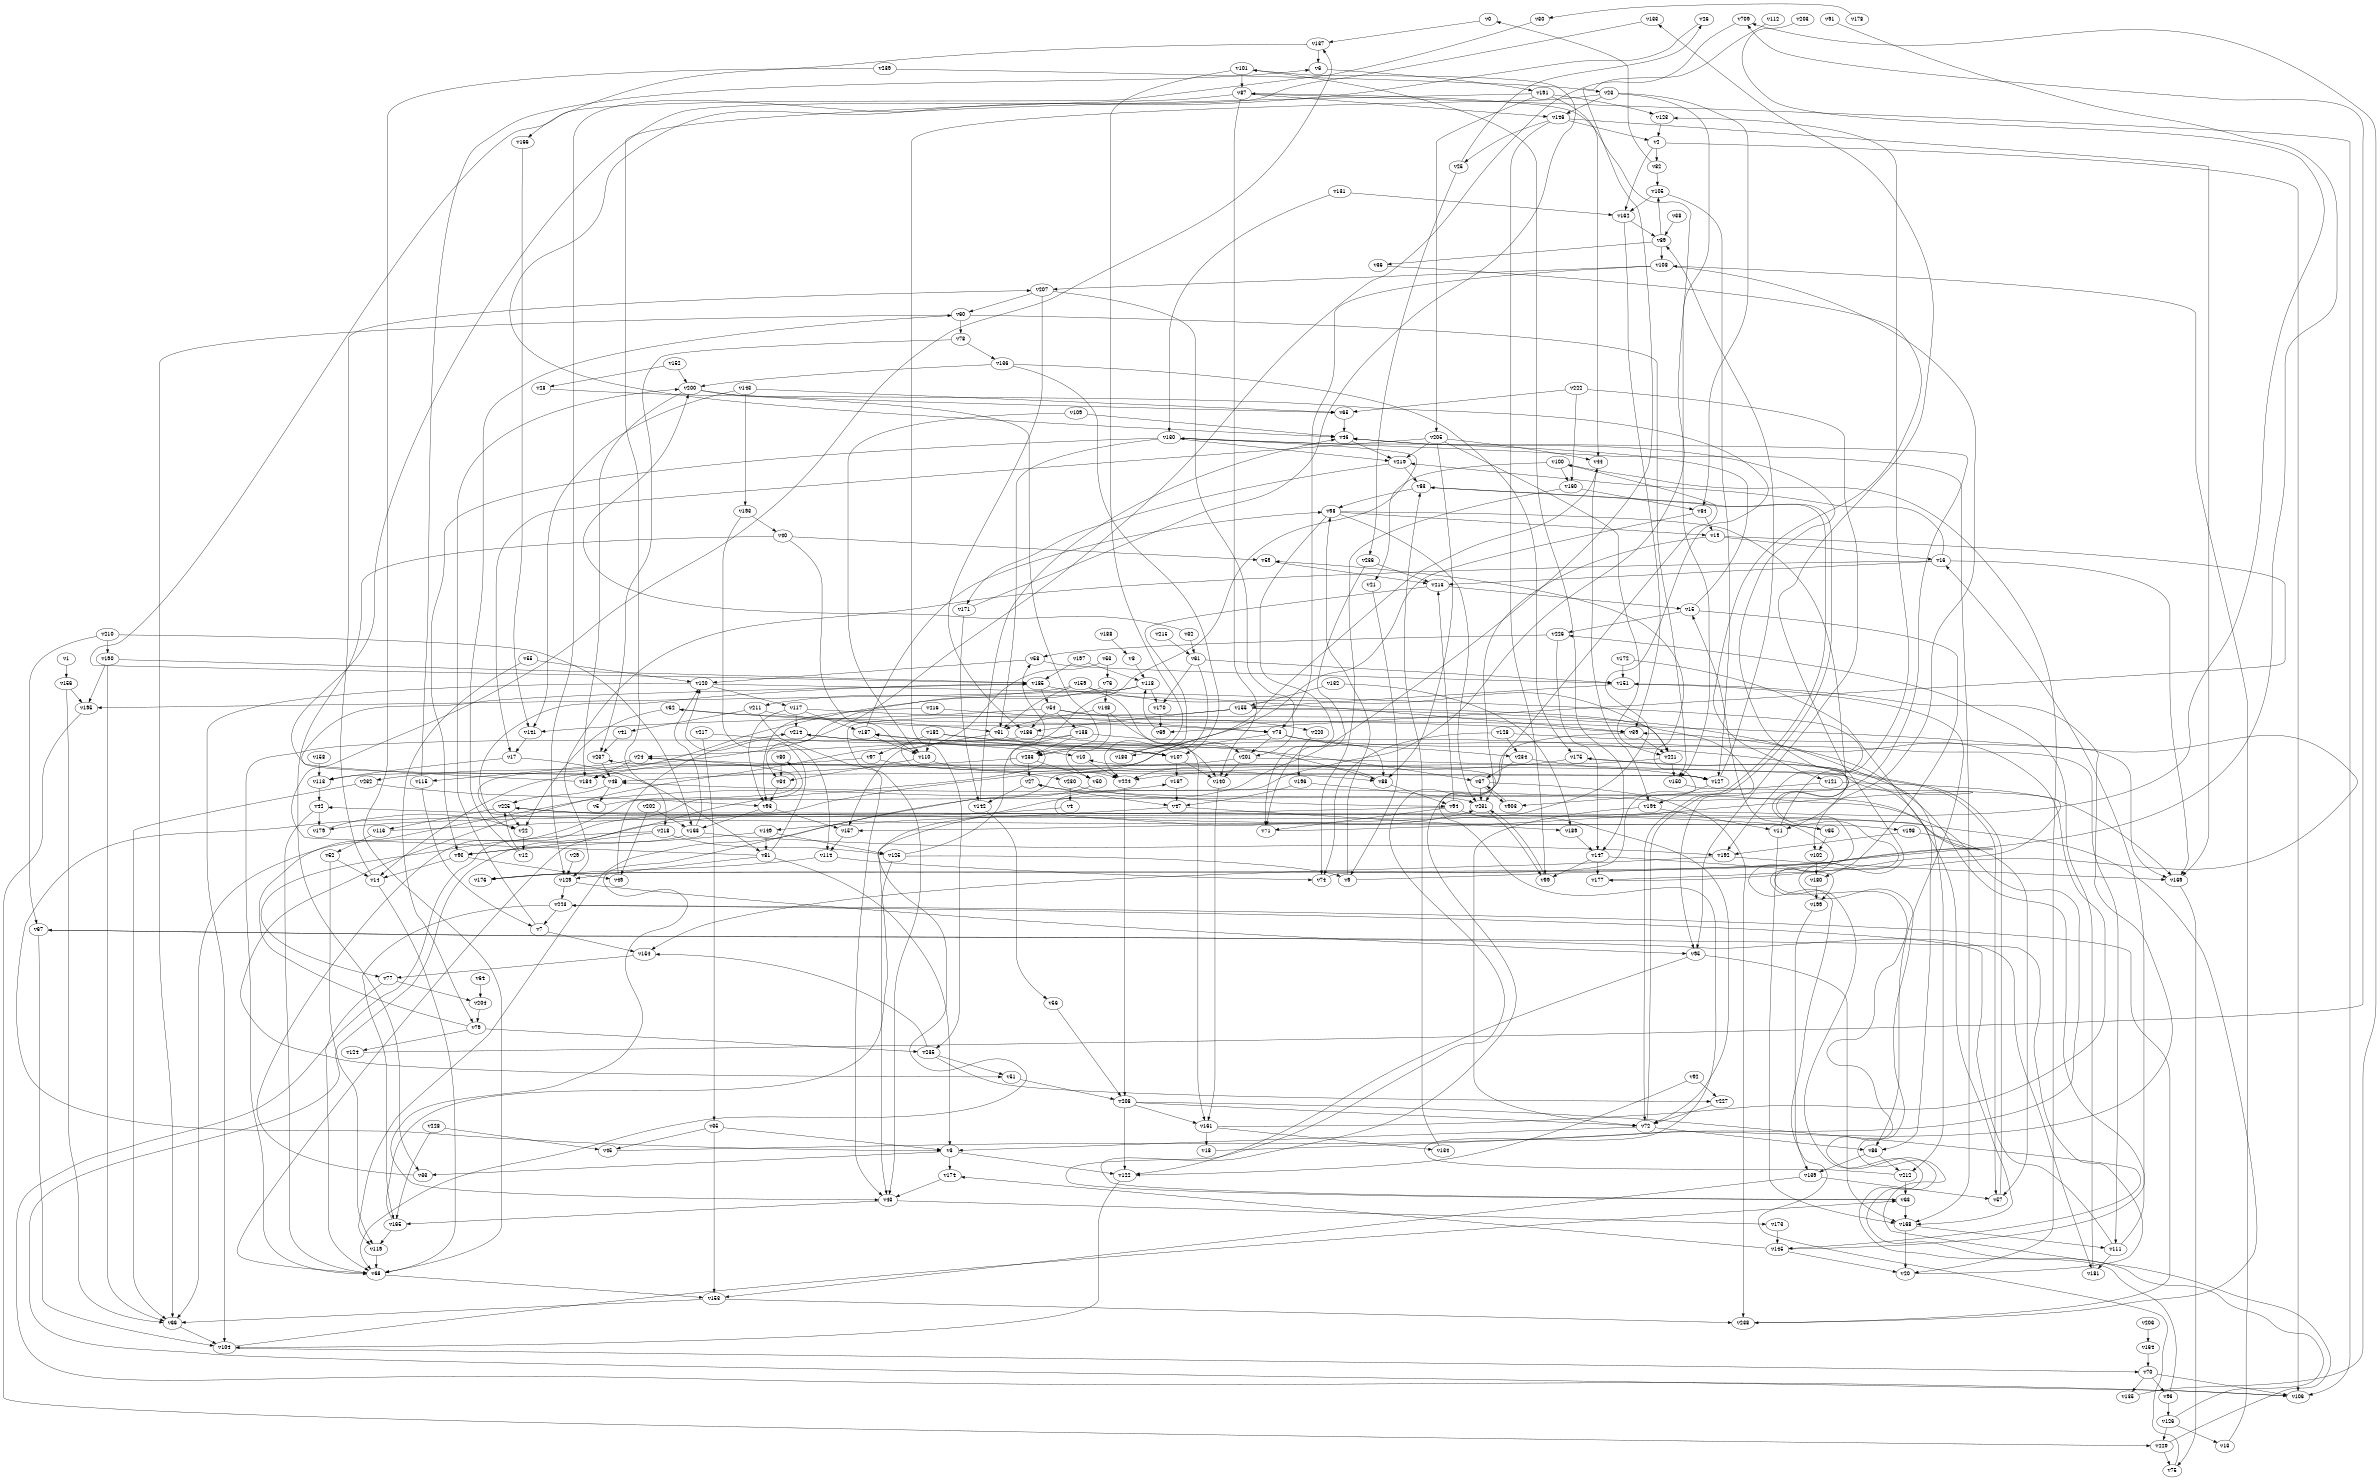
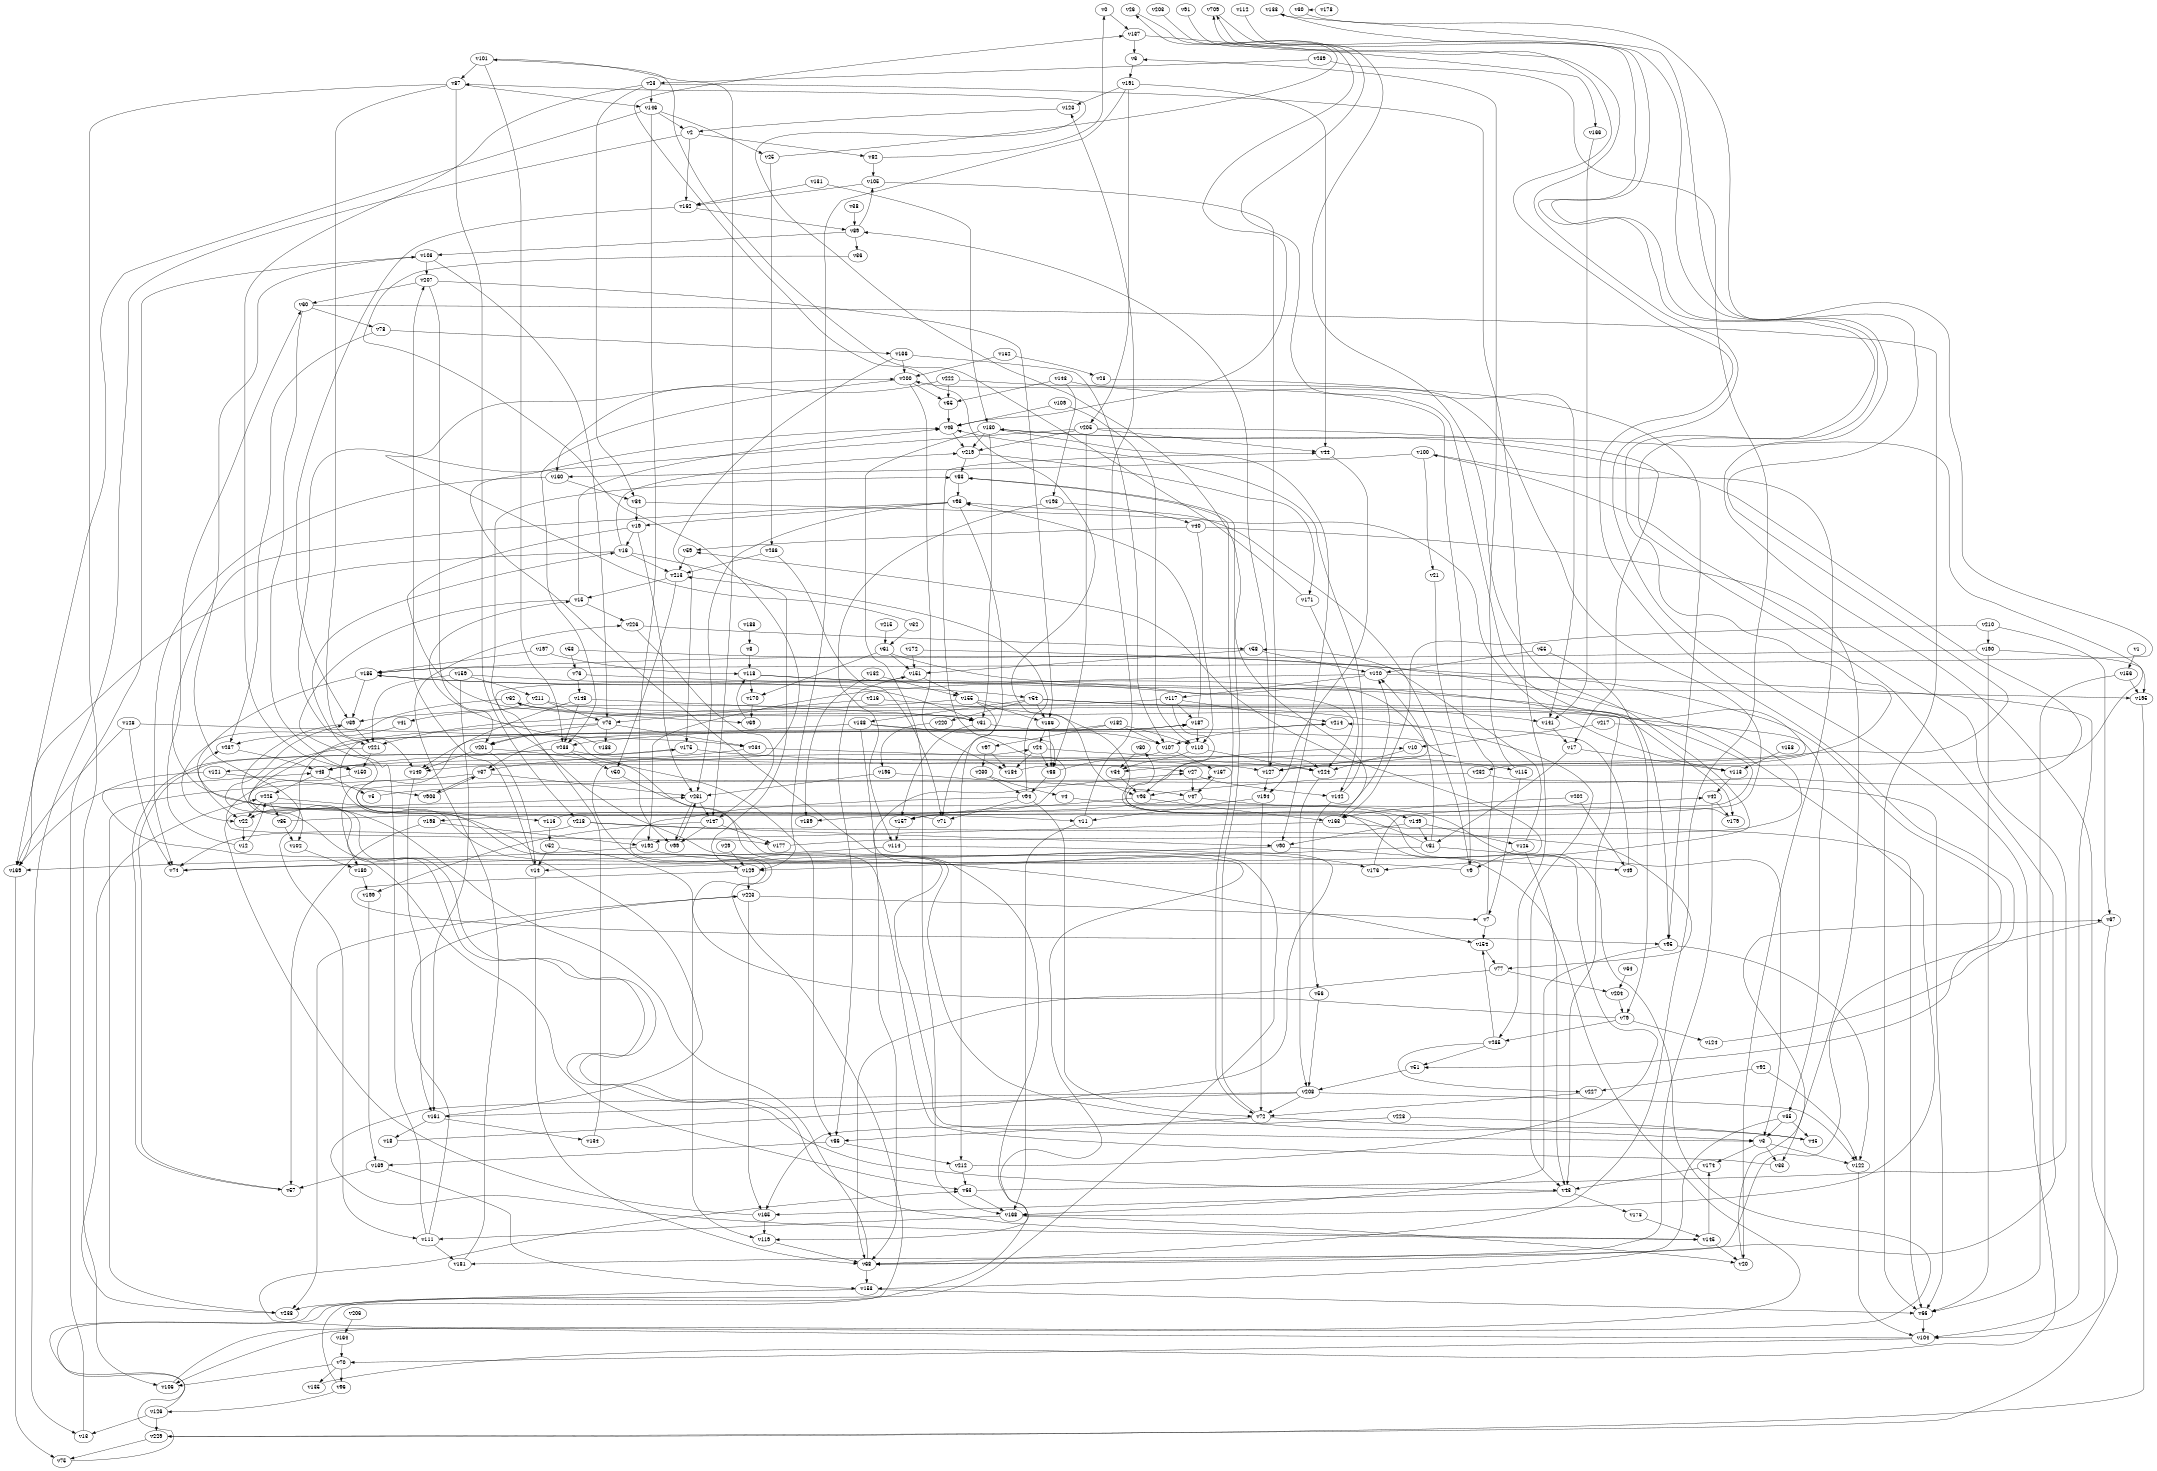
edge "v2" -> "v106": now "v2" -> "v13"
edge "v189" -> "v147": now "v231" -> "v147"
edge "v218" -> "v125": now "v218" -> "v74"
